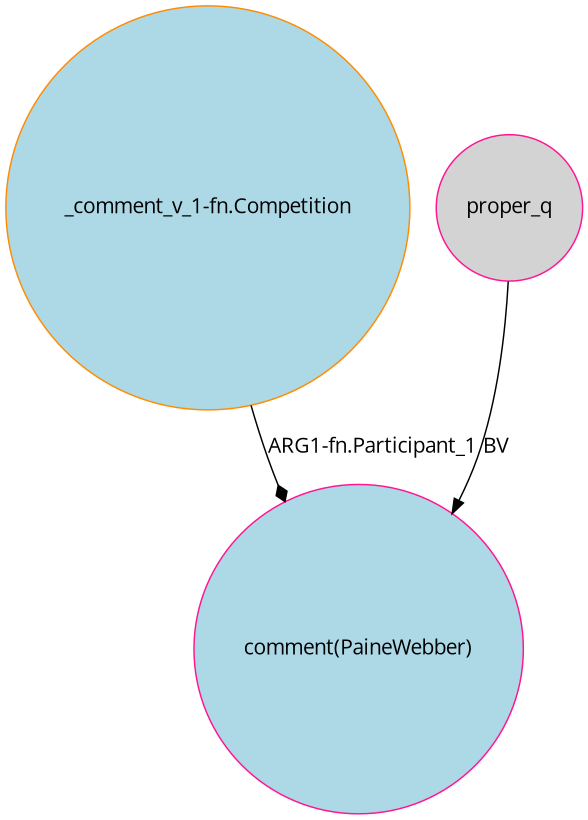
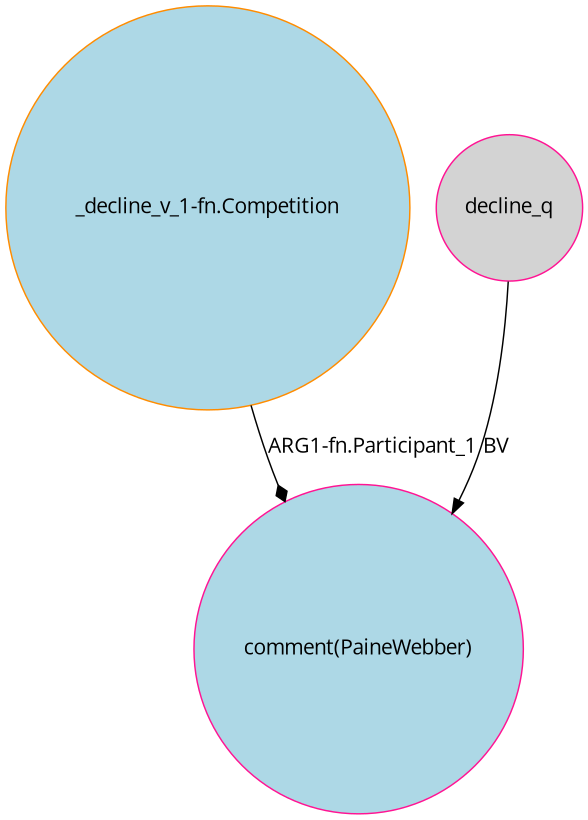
node "_comment_v_1-fn.Competition": label "_comment_v_1-fn.Competition" -> "_decline_v_1-fn.Competition"
node "proper_q": label "proper_q" -> "decline_q"
